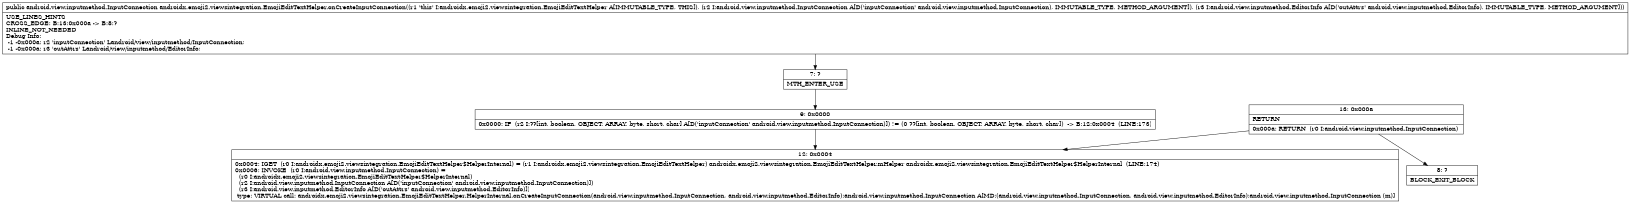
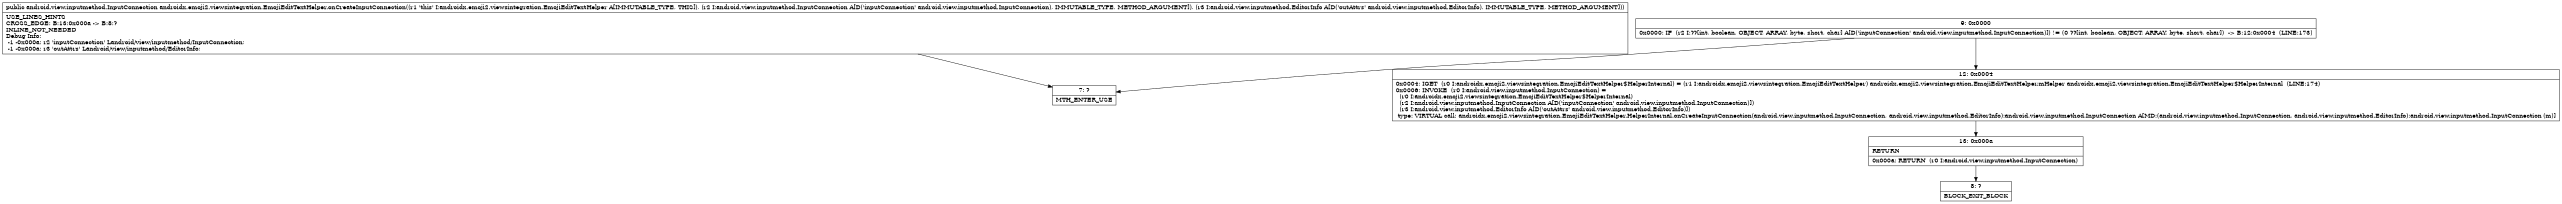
edge "7: ?" -> "9: 0x0000": reversed
edge "13: 0x000a" -> "12: 0x0004": reversed
